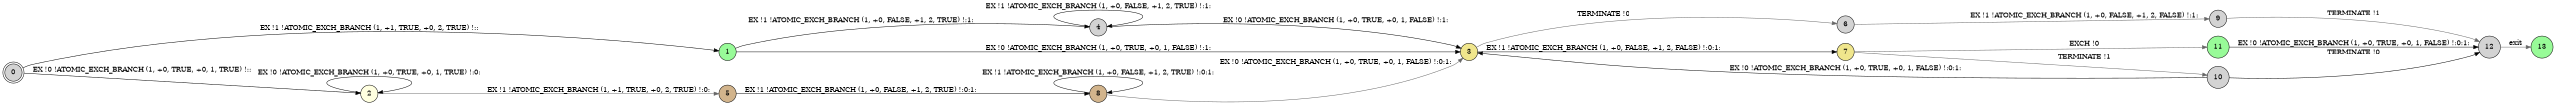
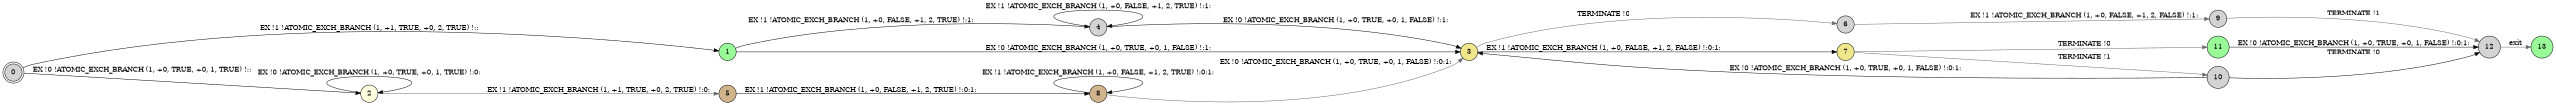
edge "7" -> "11": label "EXCH !0" -> "TERMINATE !0"
